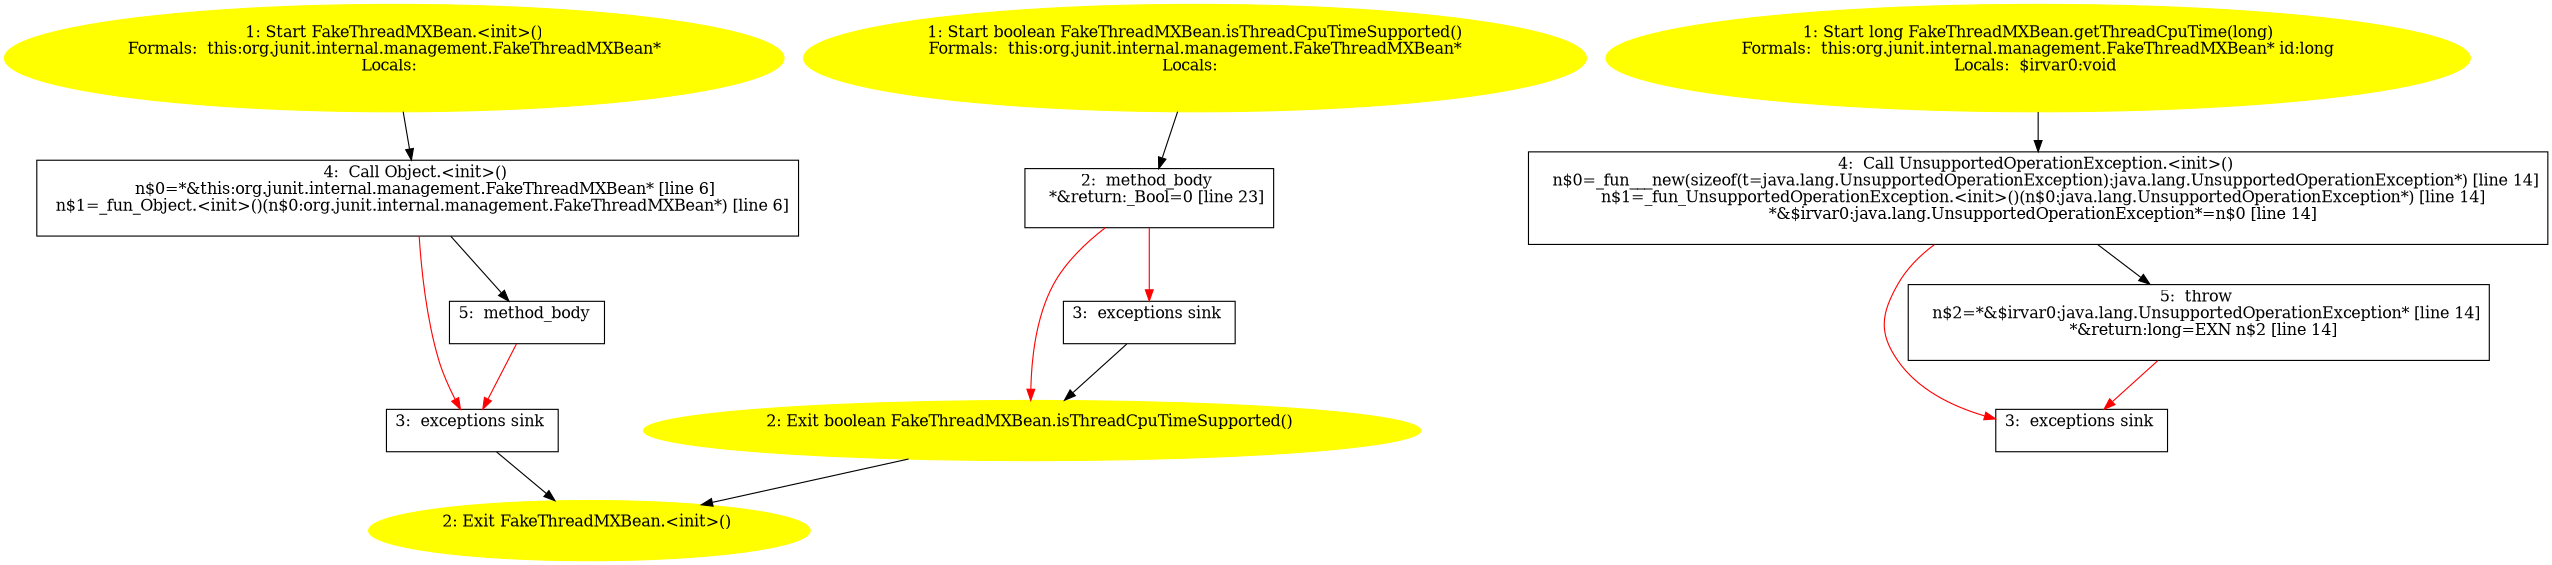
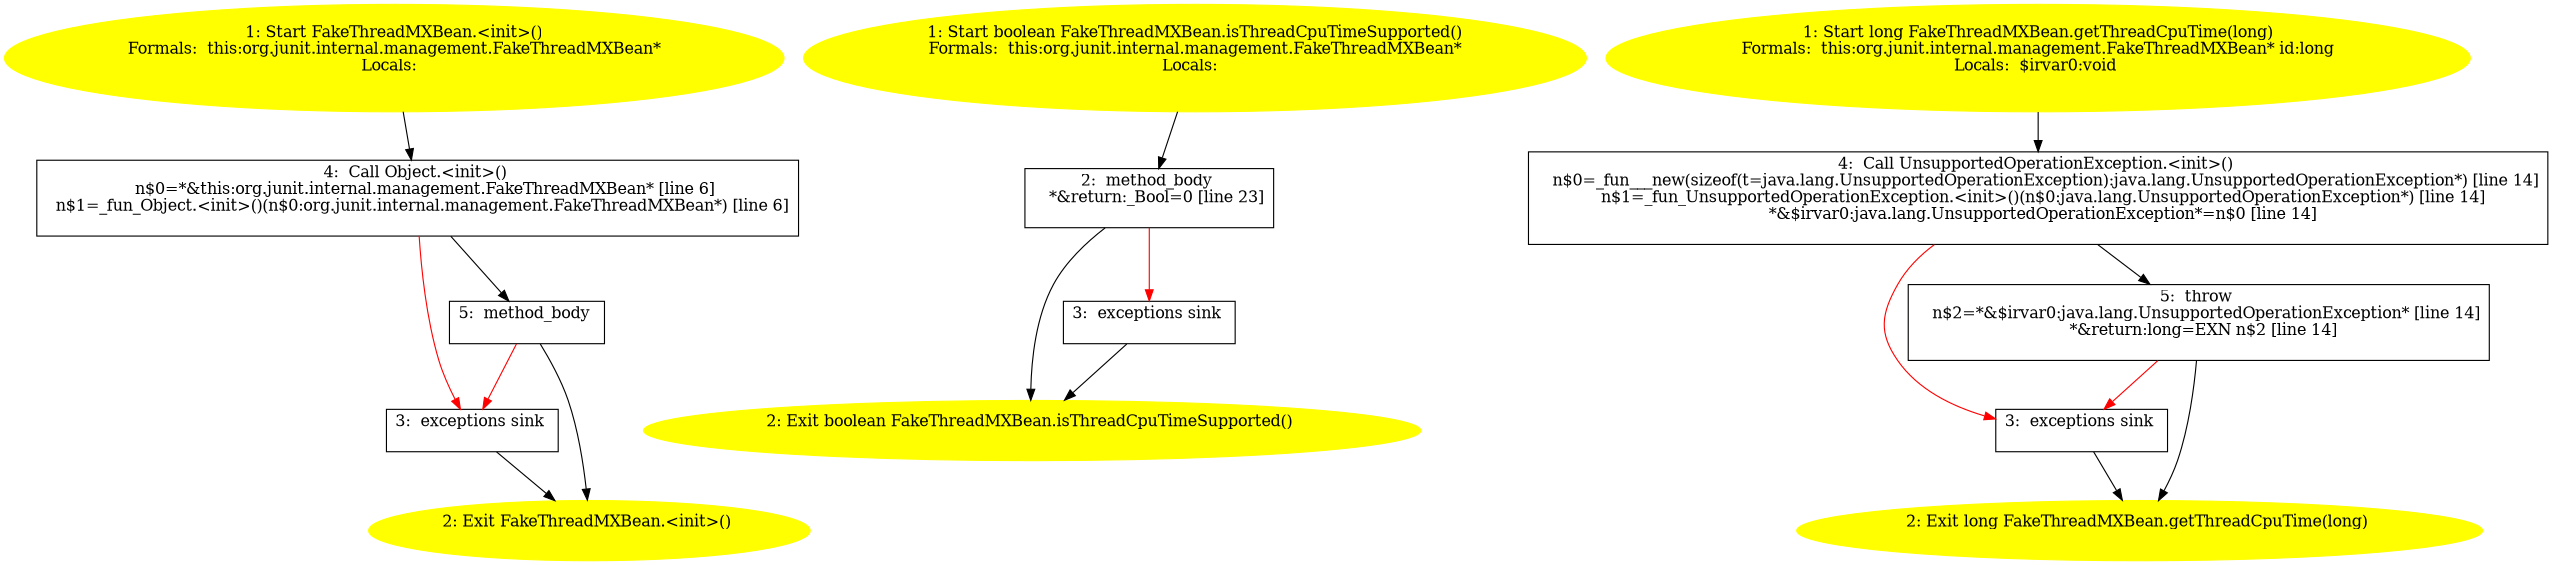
edge "2:  method_body *&return:_Bool=0 [line 23]" -> "2: Exit boolean FakeThreadMXBean.isThreadCpuTimeSupported()": color red -> black
edge "2: Exit boolean FakeThreadMXBean.isThreadCpuTimeSupported()" -> "2: Exit FakeThreadMXBean.<init>()": now "5:  method_body" -> "2: Exit FakeThreadMXBean.<init>()"
node "2: Exit long FakeThreadMXBean.getThreadCpuTime(long)": added
